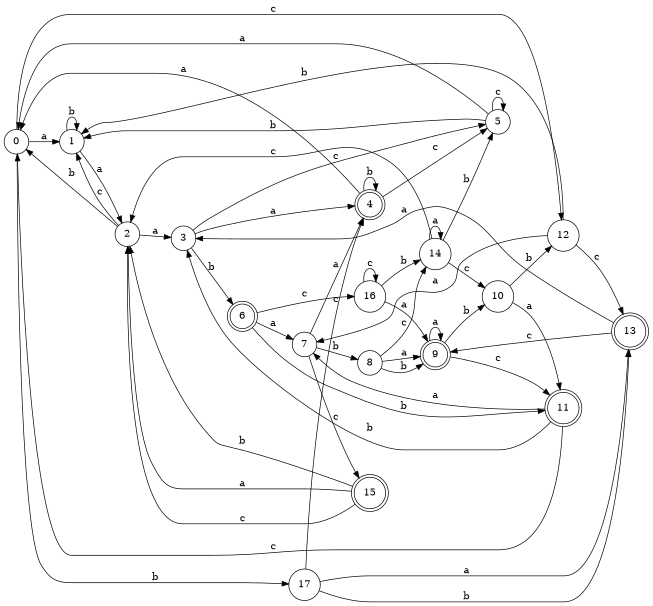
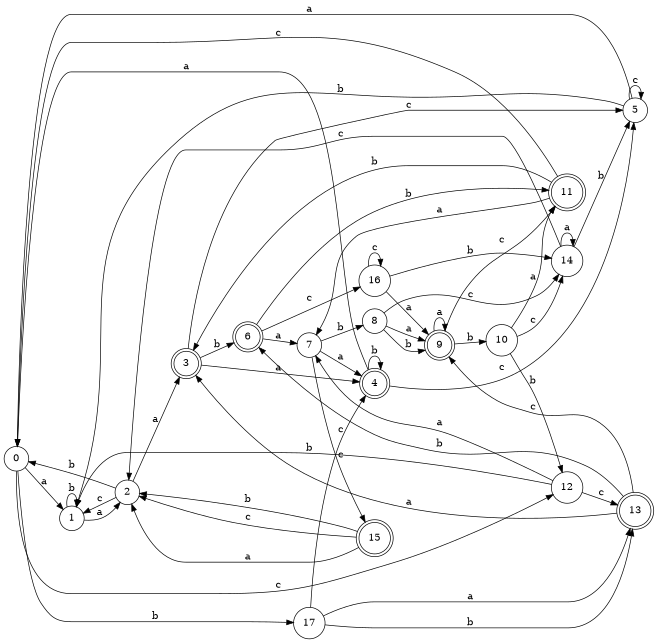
node "3": shape circle -> doublecircle
edge "14" -> "10": reversed
edge "13" -> "6": added, label "b"
